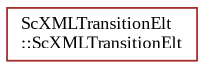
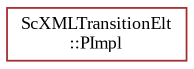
node "ScXMLTransitionElt ::ScXMLTransitionElt": label "ScXMLTransitionElt ::ScXMLTransitionElt" -> "ScXMLTransitionElt ::PImpl"
